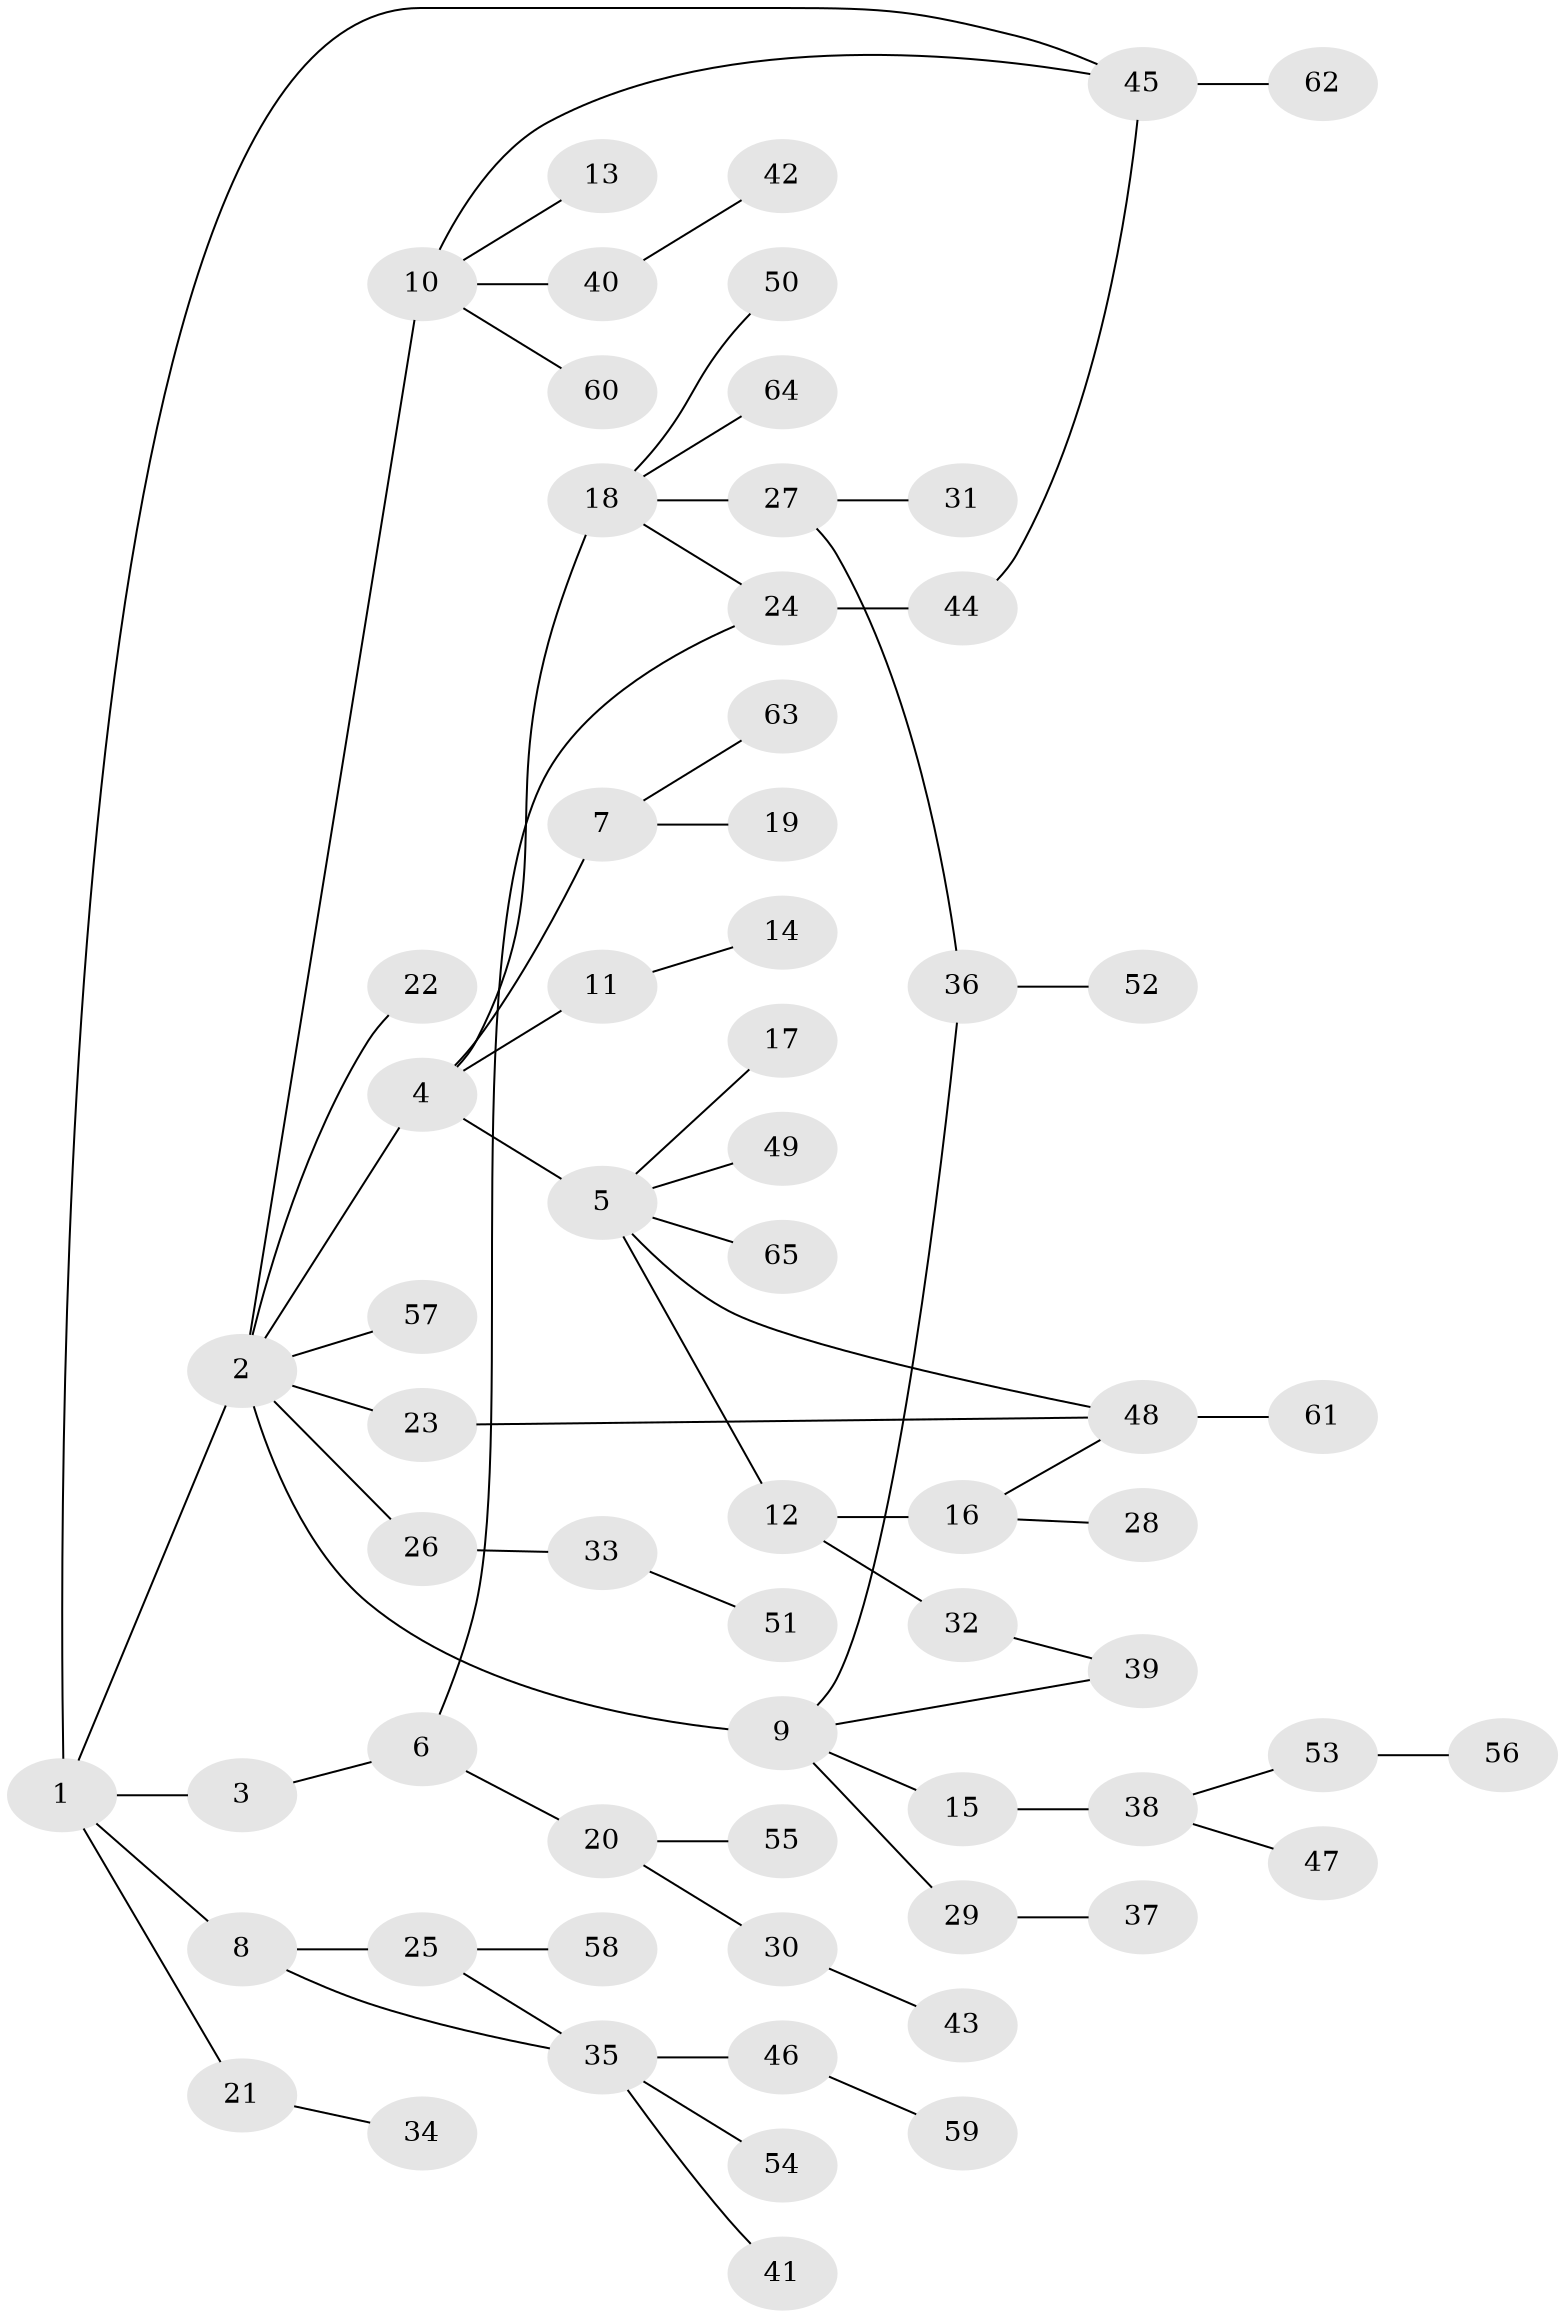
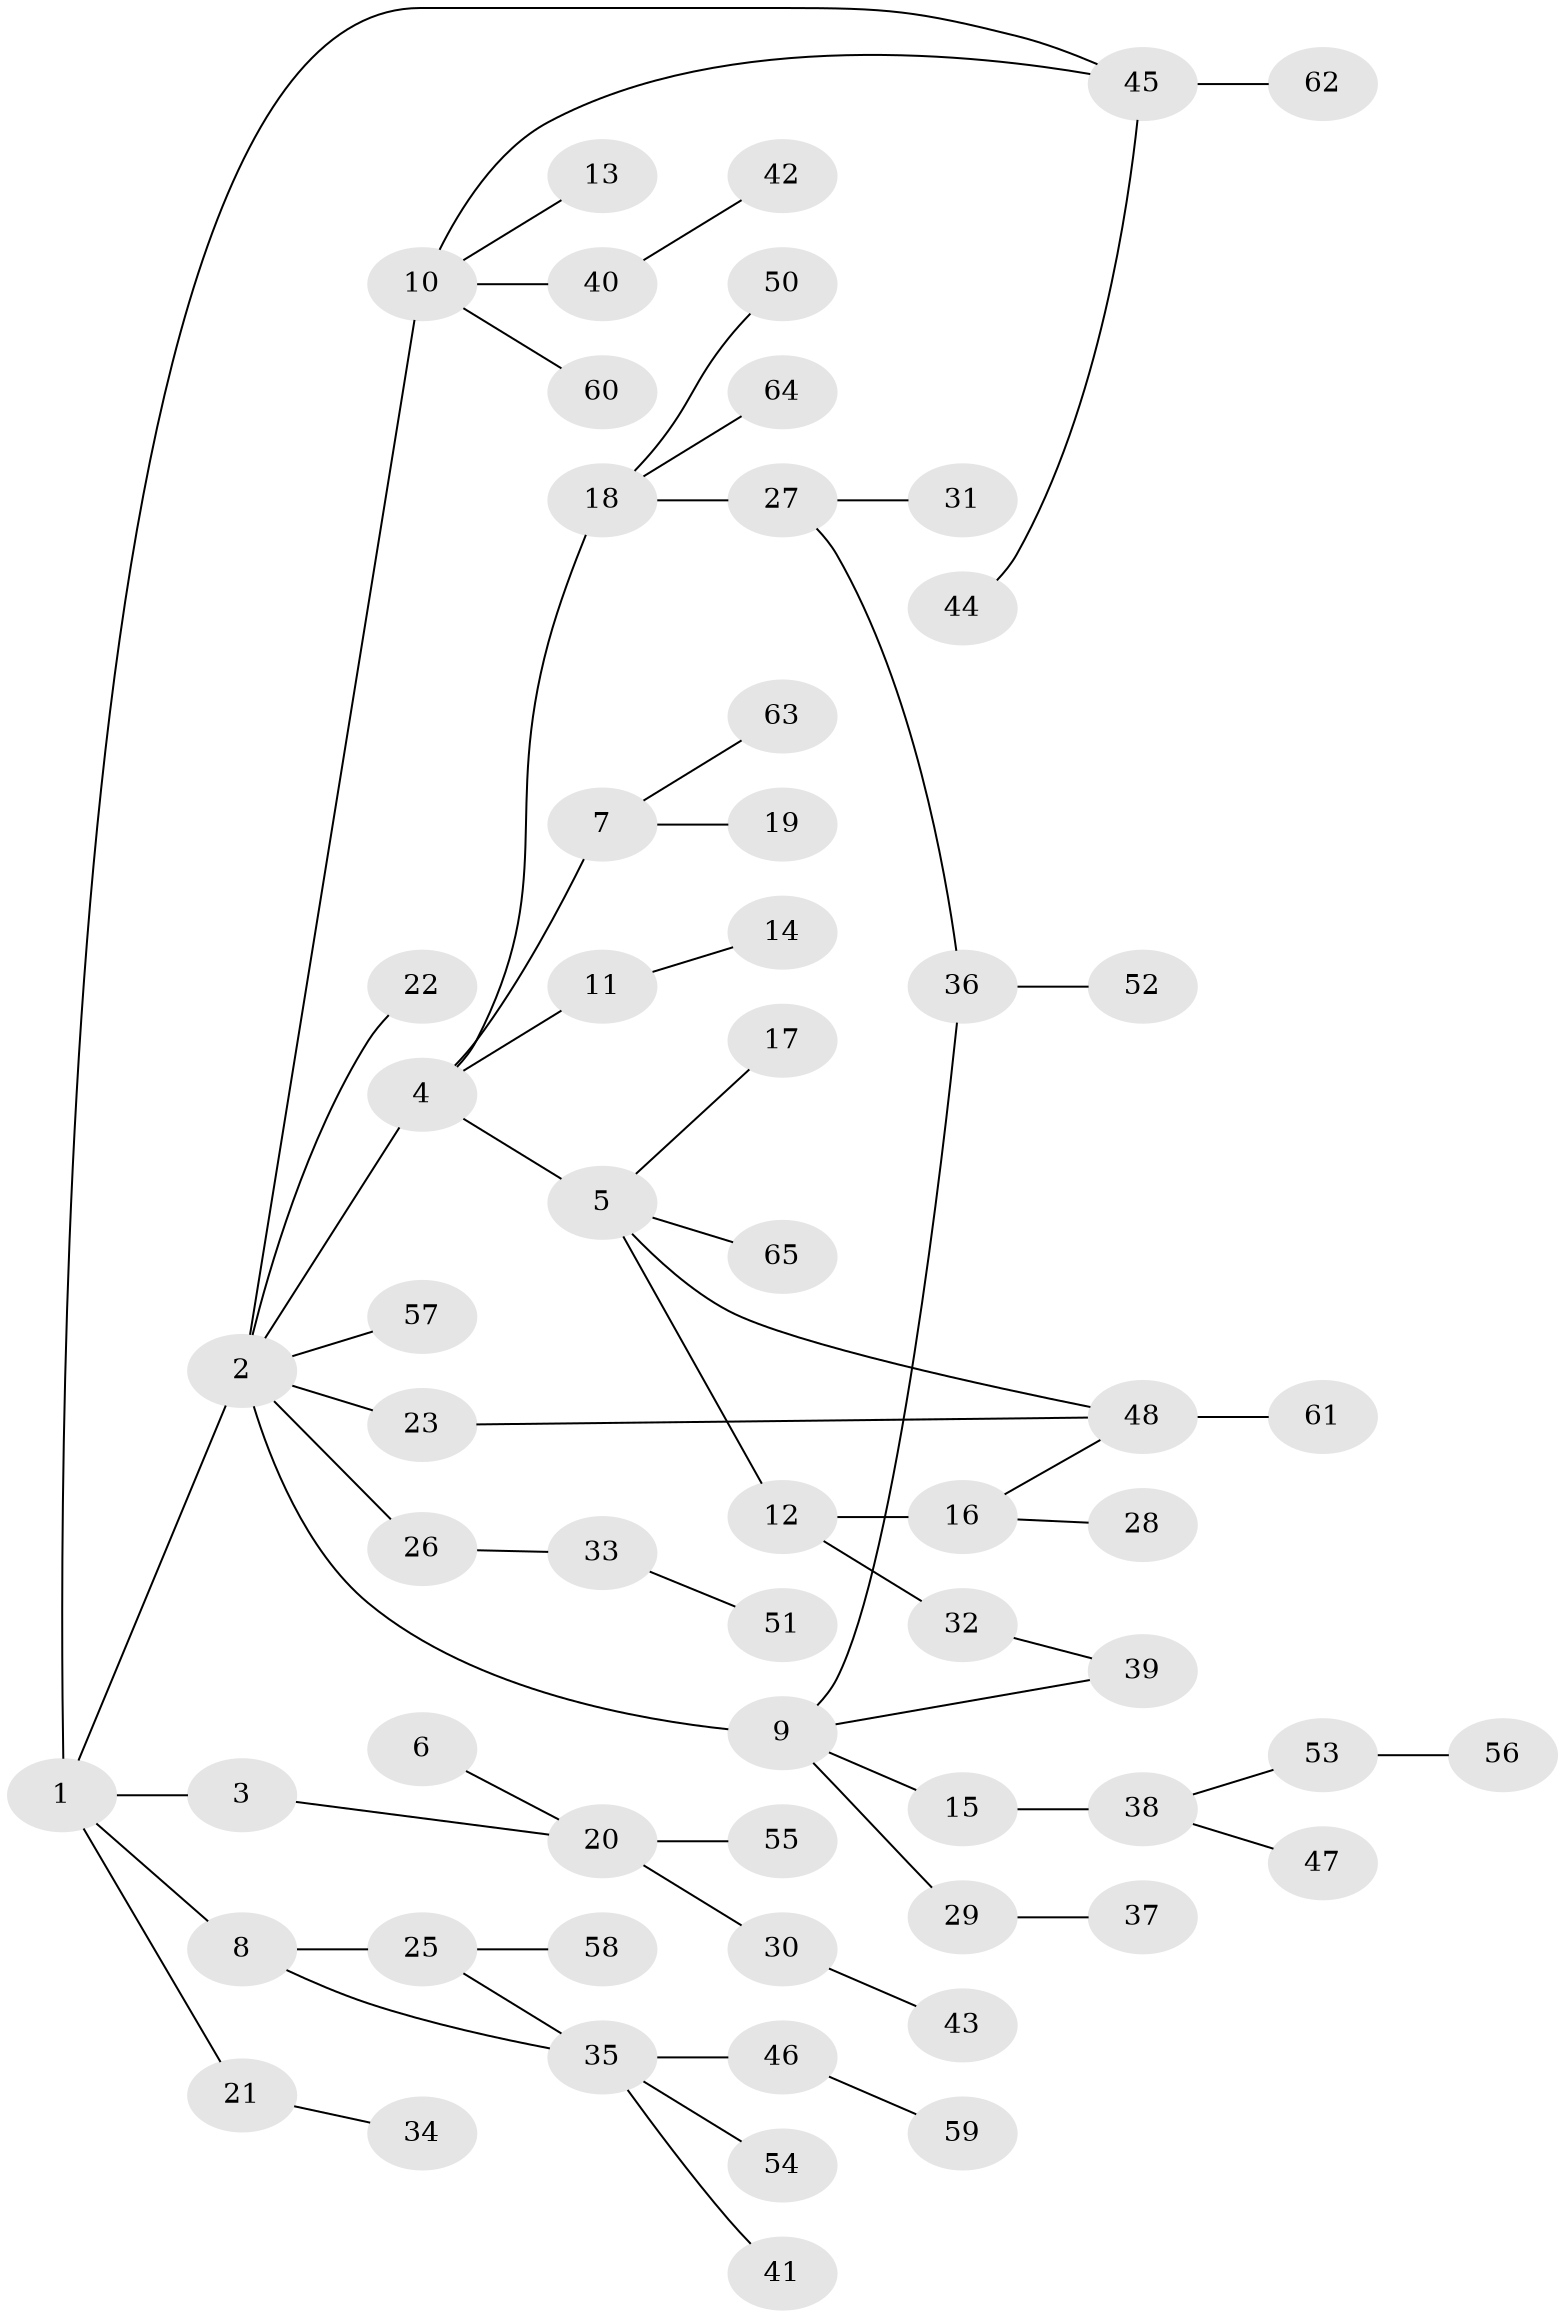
node "24": removed
node "49": removed
edge "6" -- "3": now "20" -- "3"
